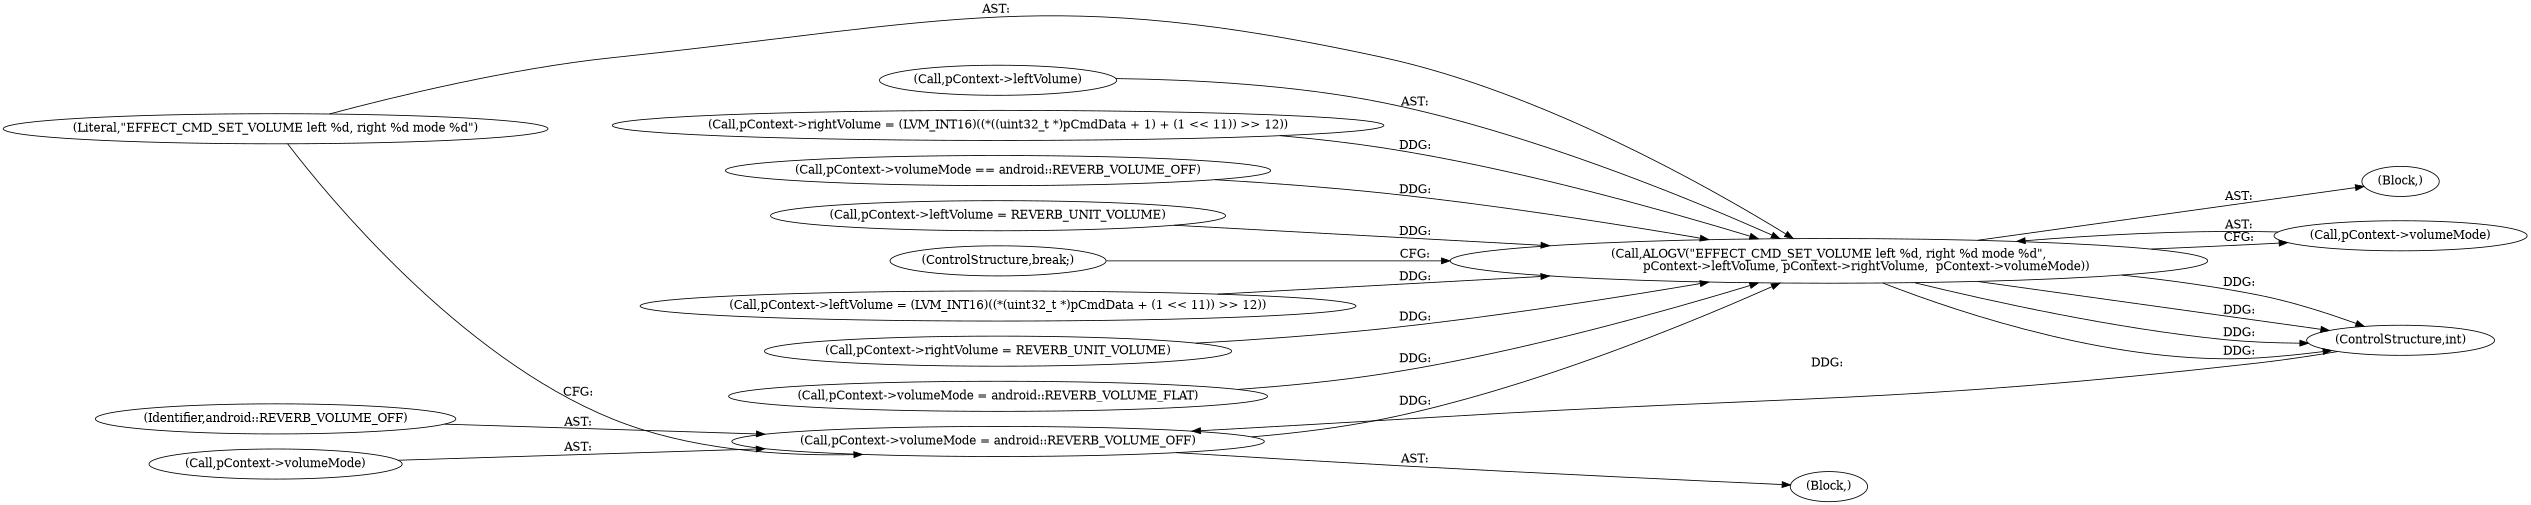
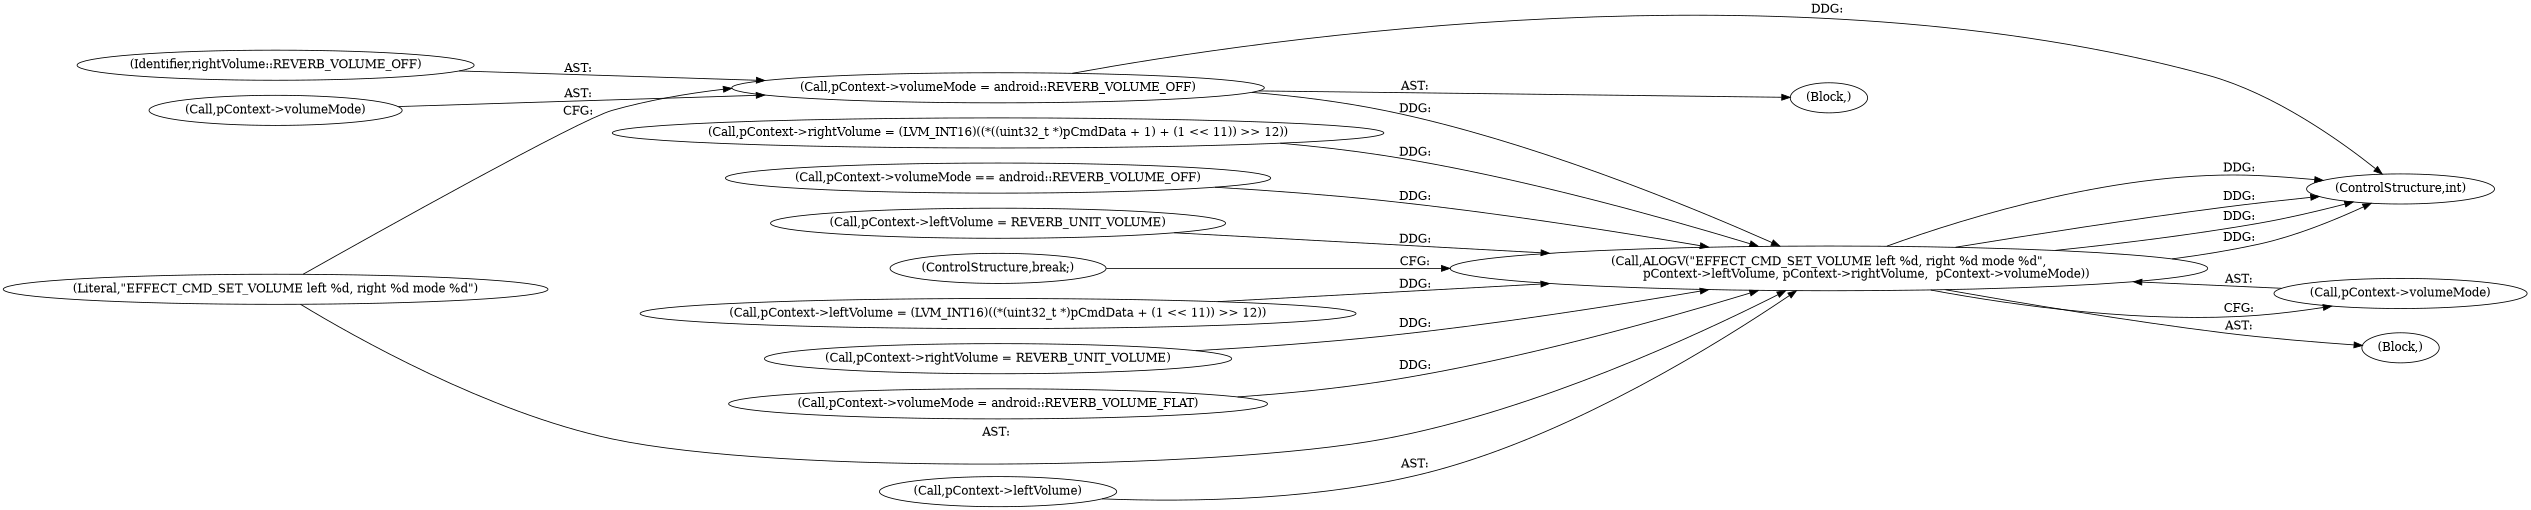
edge "(ControlStructure,int)" -> "(Call,pContext->volumeMode = android::REVERB_VOLUME_OFF)": reversed
node "(Identifier,android::REVERB_VOLUME_OFF)": label "(Identifier,android::REVERB_VOLUME_OFF)" -> "(Identifier,rightVolume::REVERB_VOLUME_OFF)"
